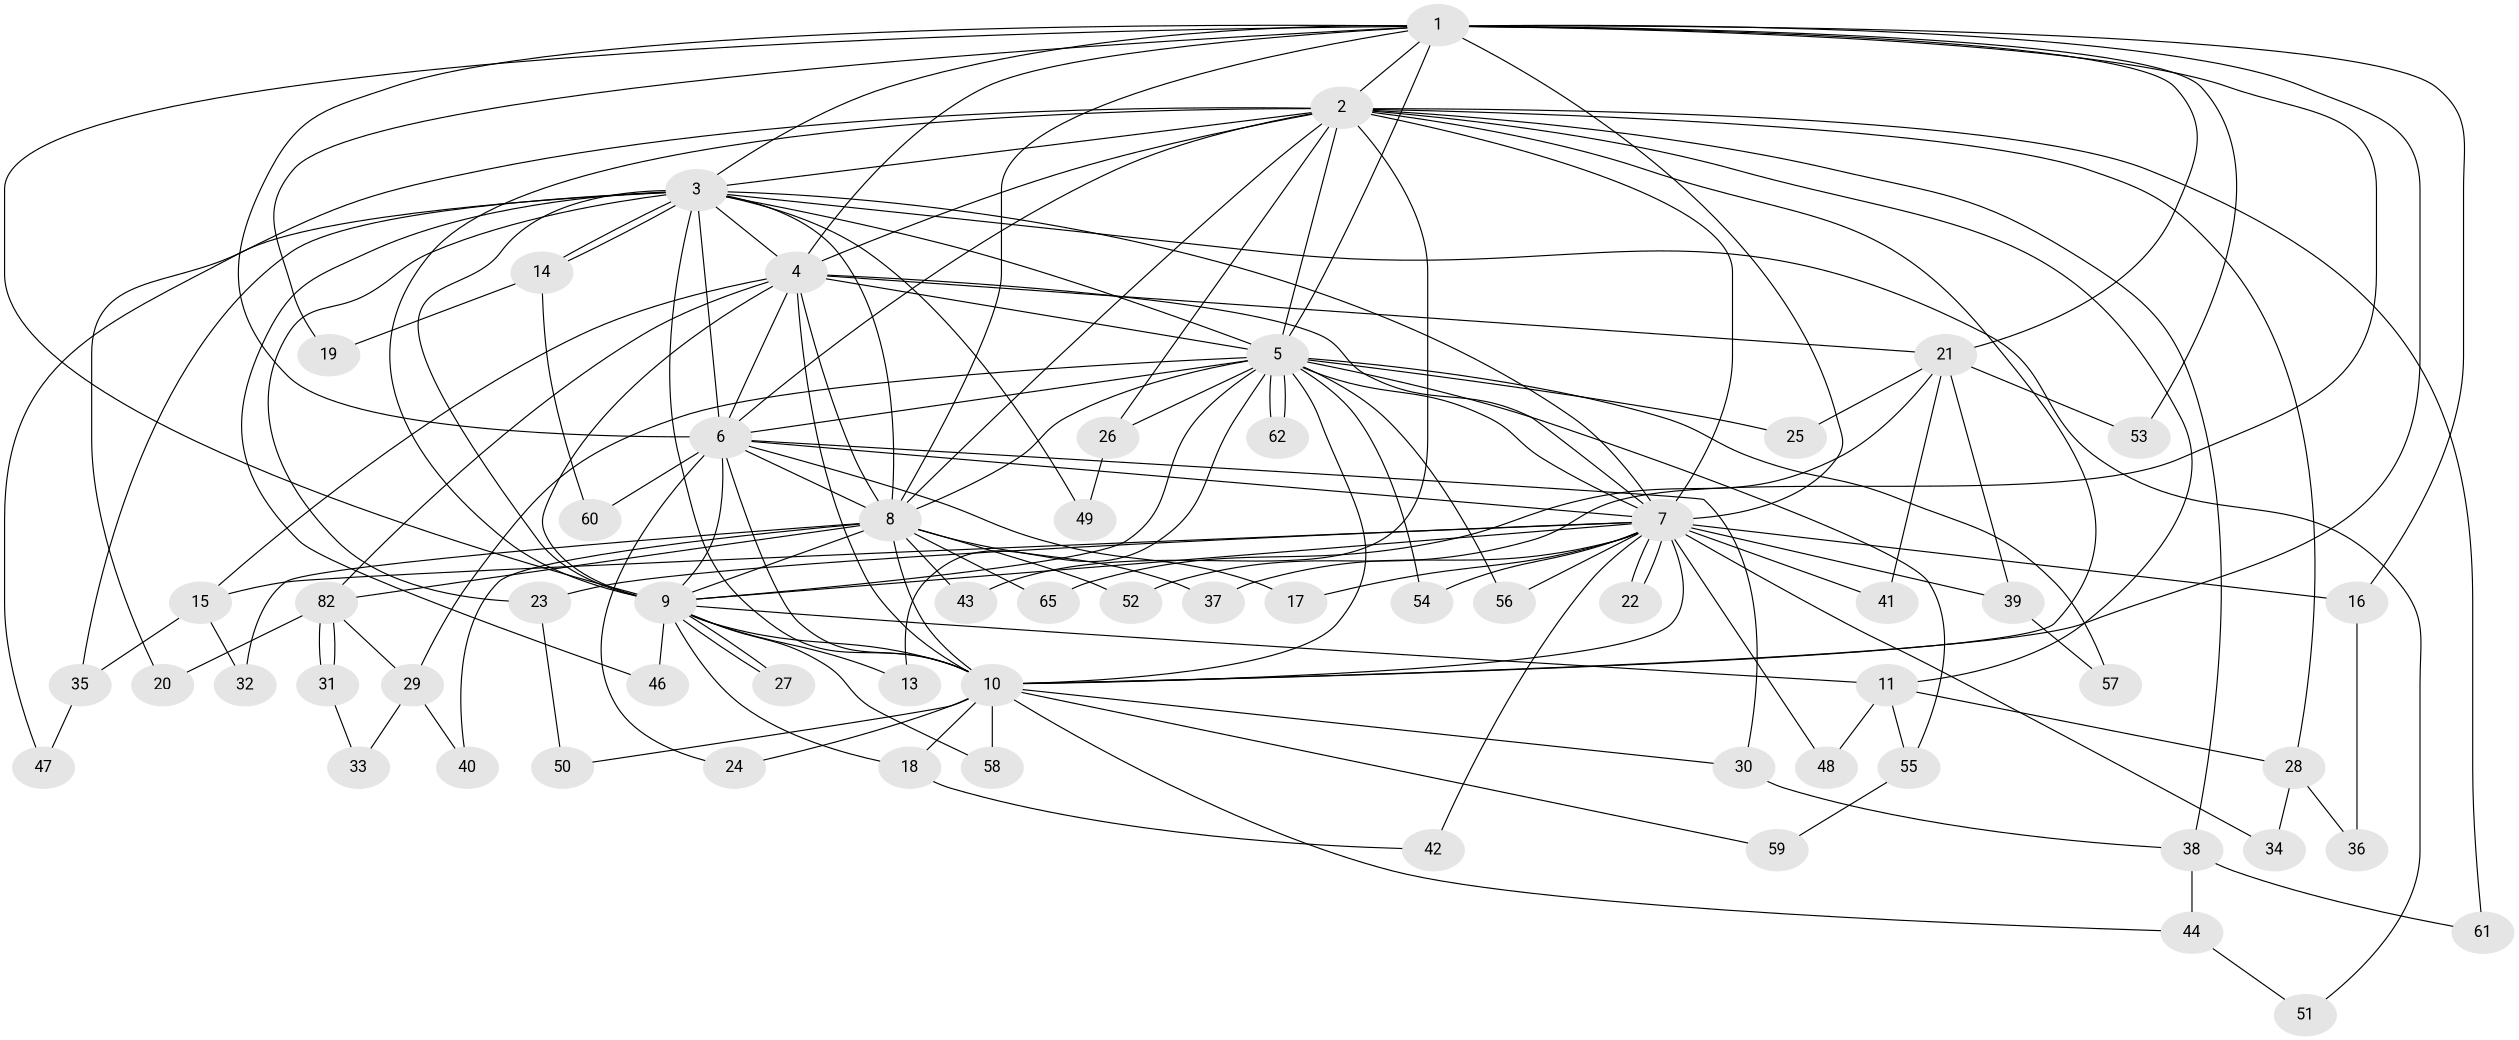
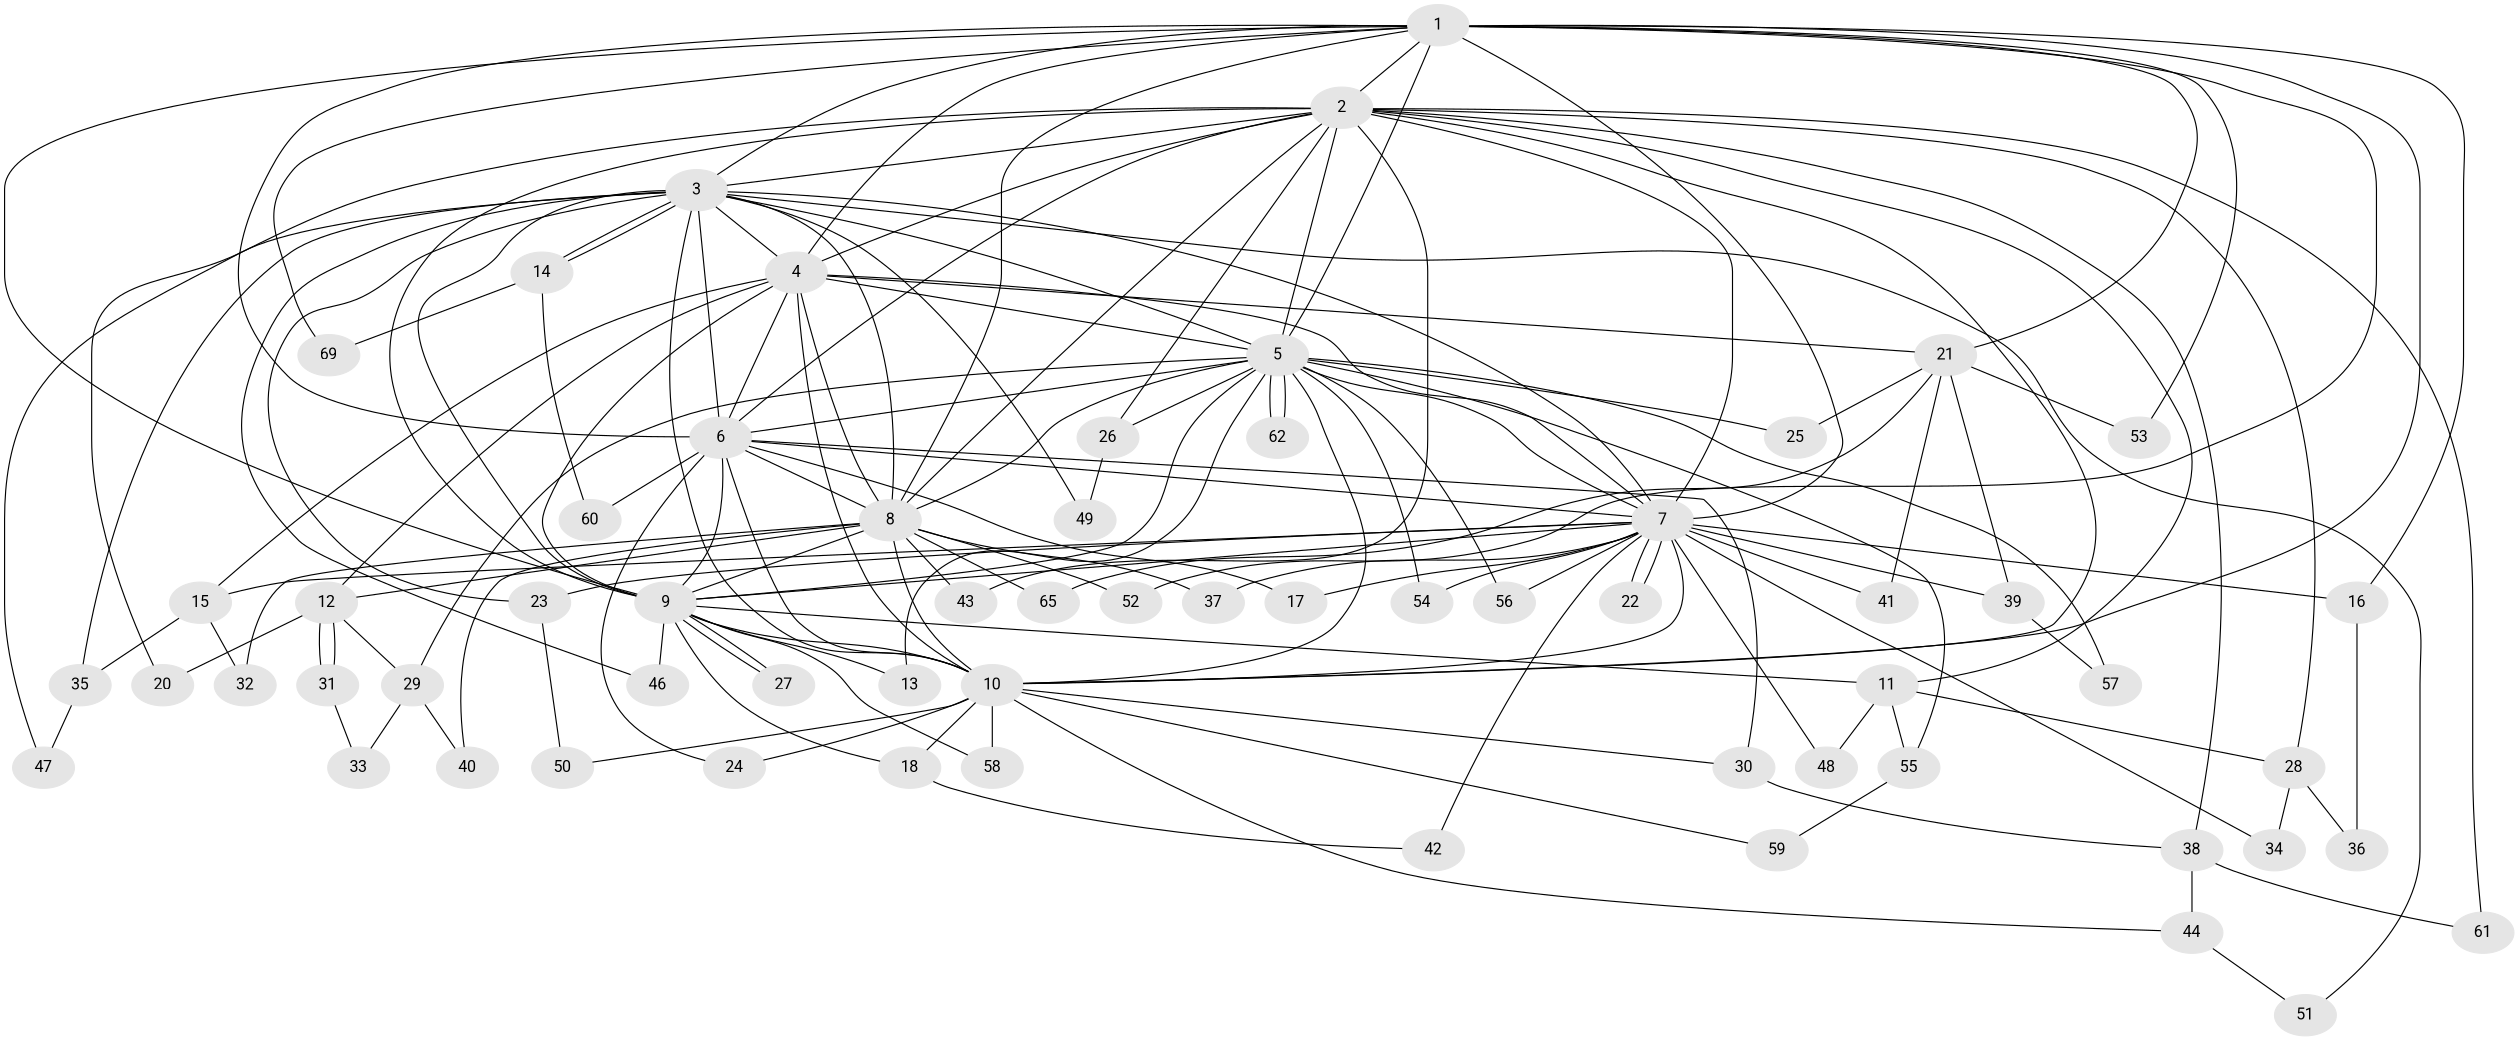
node "19": label "19" -> "69"
node "82": label "82" -> "12"
